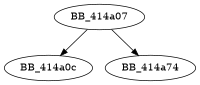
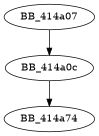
edge "BB_414a07" -> "BB_414a74": now "BB_414a0c" -> "BB_414a74"
